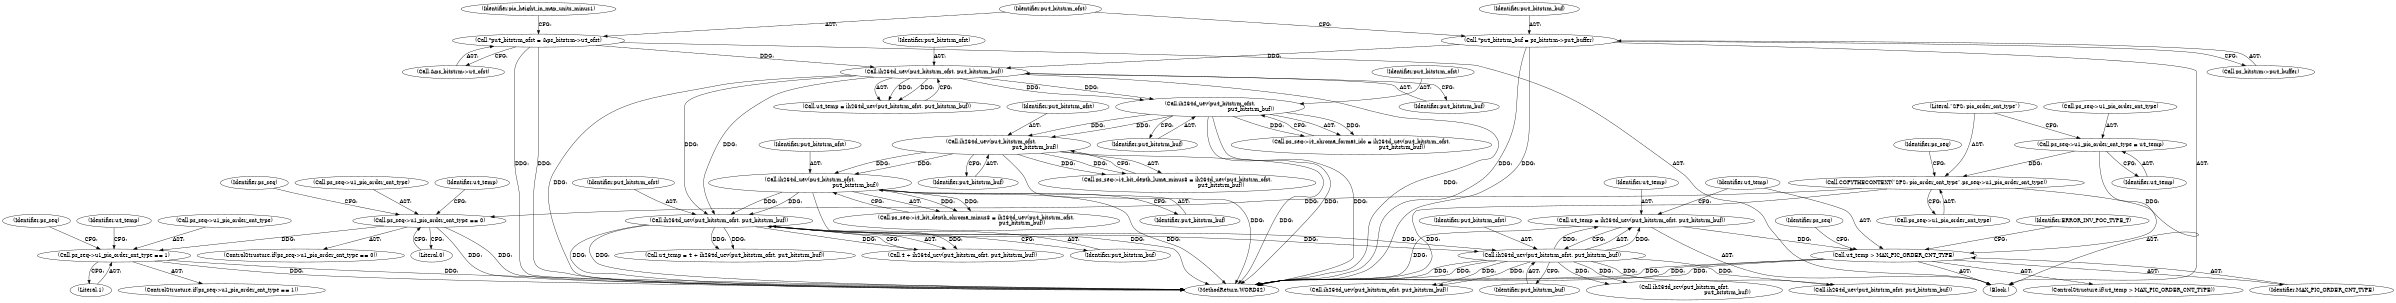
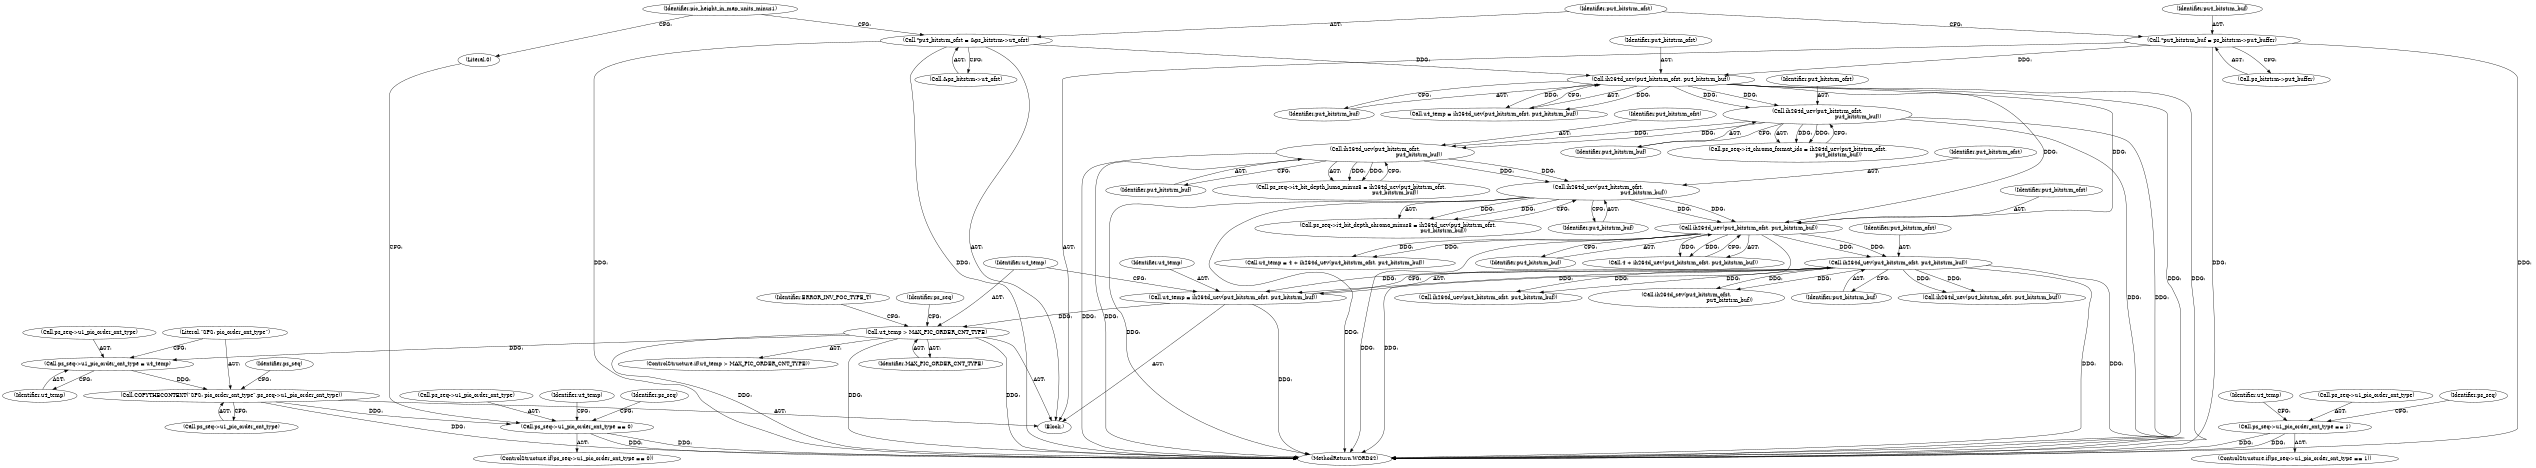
edge "(Call,ps_seq->u1_pic_order_cnt_type == 0)" -> "(Literal,0)": now "(Identifier,pic_height_in_map_units_minus1)" -> "(Literal,0)"
edge "(Call,ps_seq->u1_pic_order_cnt_type == 0)" -> "(Call,ps_seq->u1_pic_order_cnt_type == 1)": removed, label "DDG:"
edge "(Call,ps_seq->u1_pic_order_cnt_type = u4_temp)" -> "(Call,u4_temp > MAX_PIC_ORDER_CNT_TYPE)": reversed
node "(Literal,1)": removed
